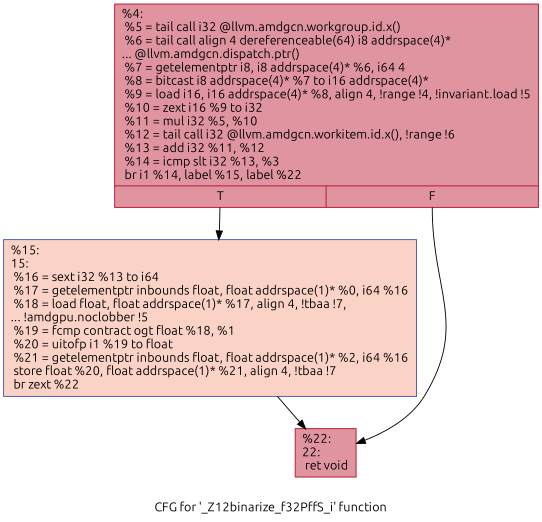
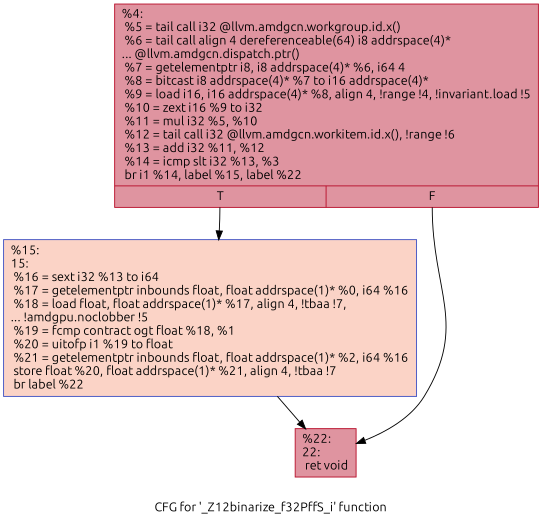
node "%15:": text "br zext %22" -> "br label %22"
